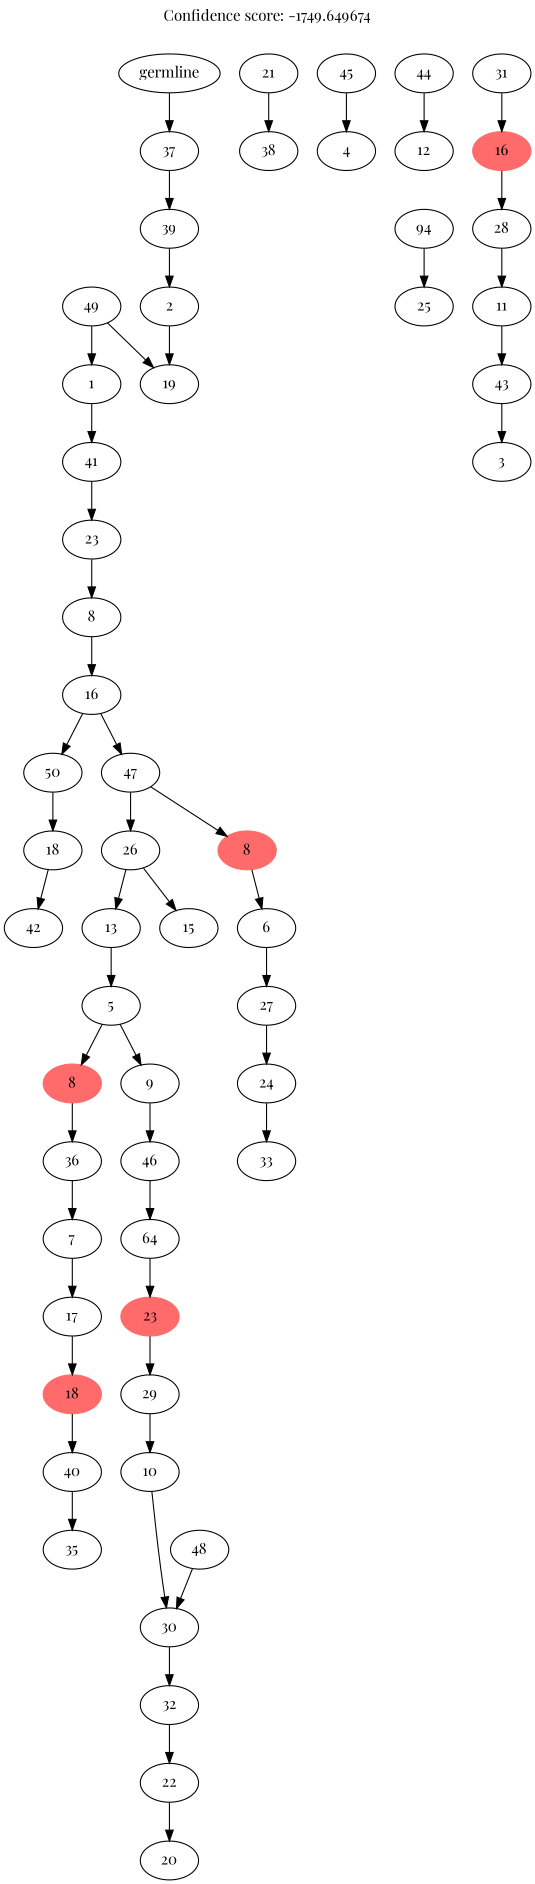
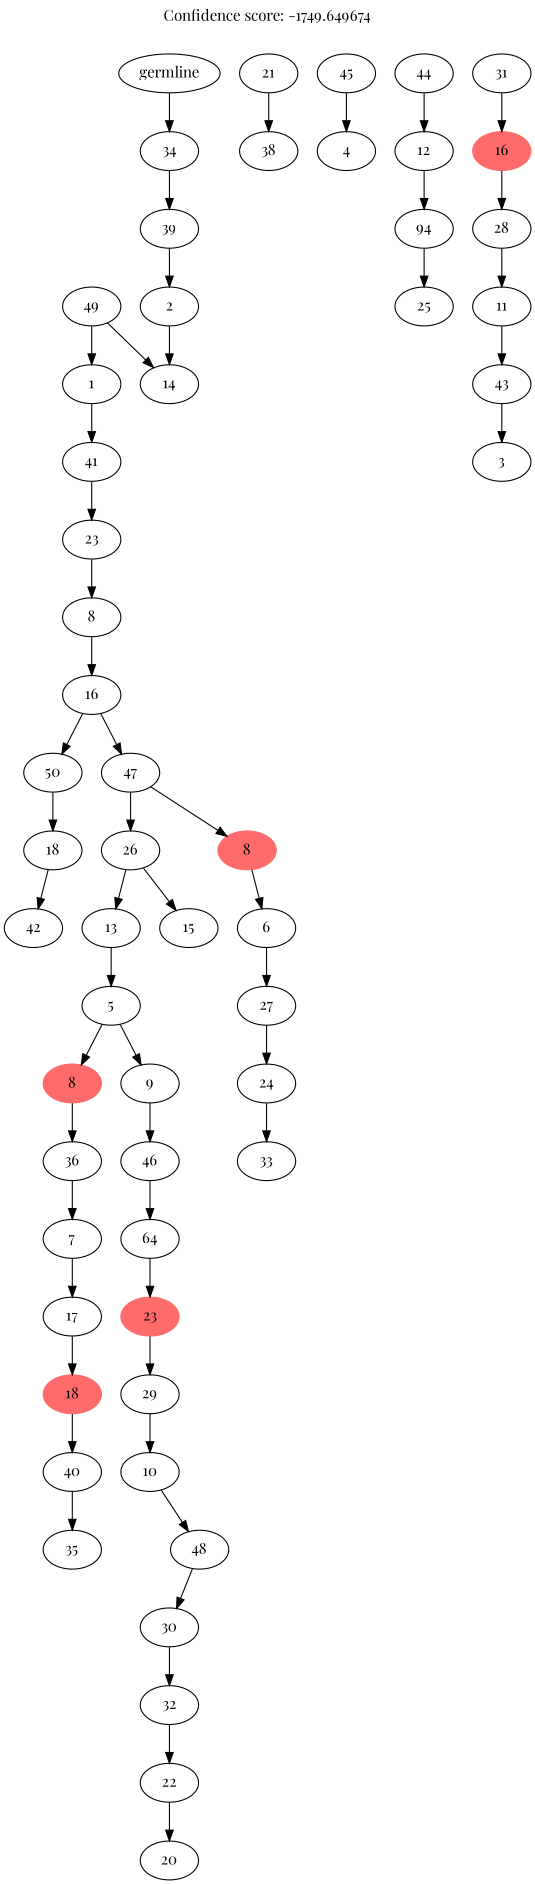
node "37": label "37" -> "34"
edge "12" -> "94": added
node "19": label "19" -> "14"
edge "10" -> "30": now "10" -> "48"
